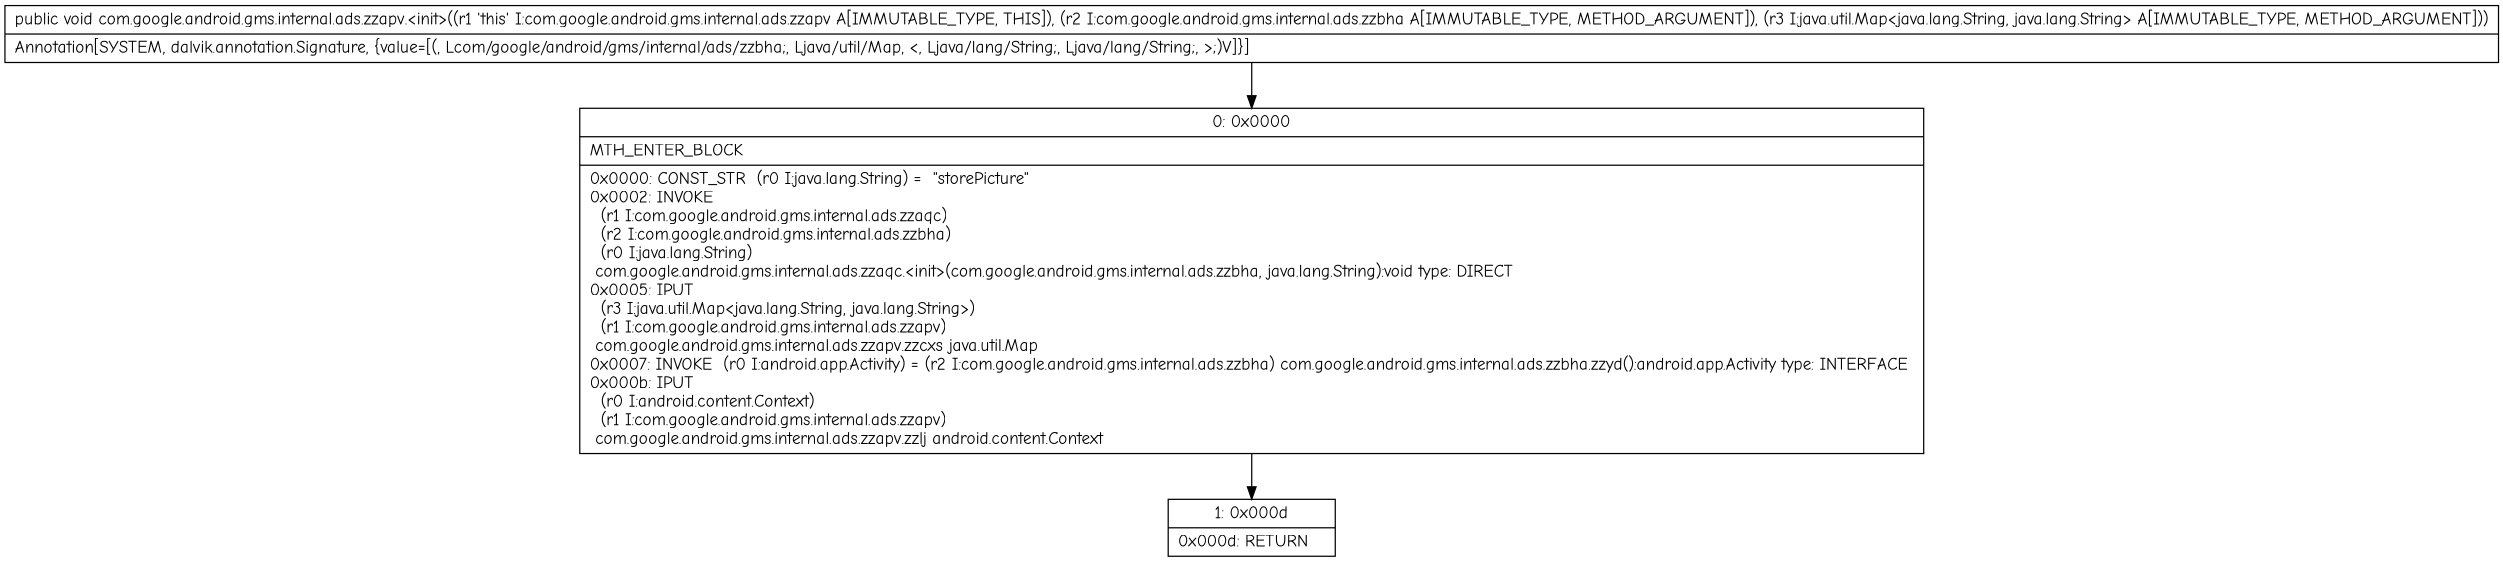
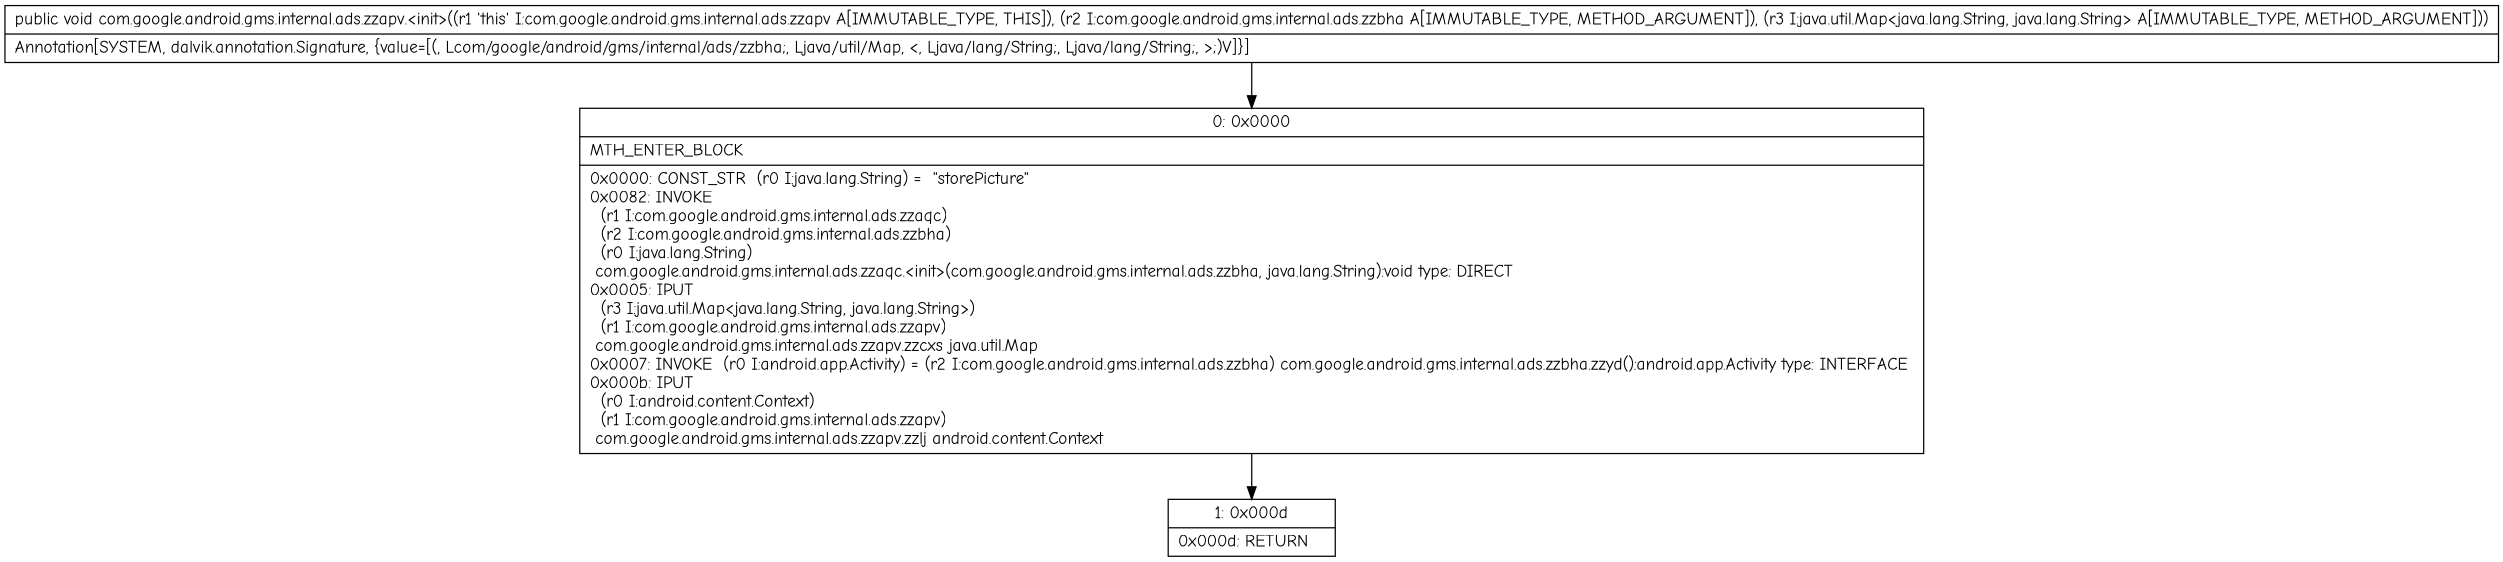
node "0: 0x0000": text "0x0002: INVOKE" -> "0x0082: INVOKE"
